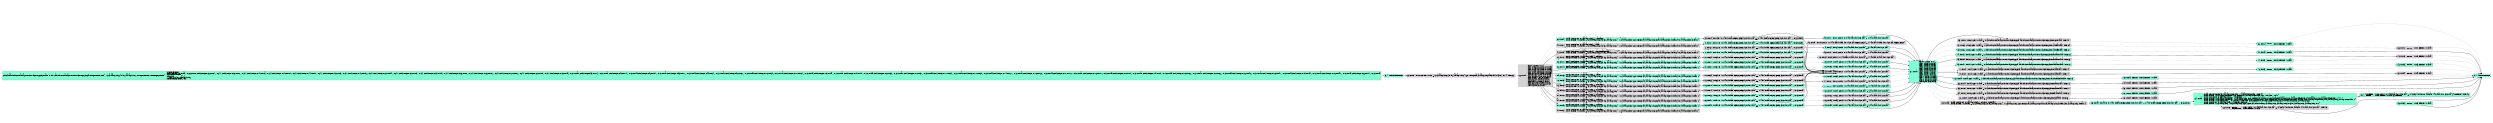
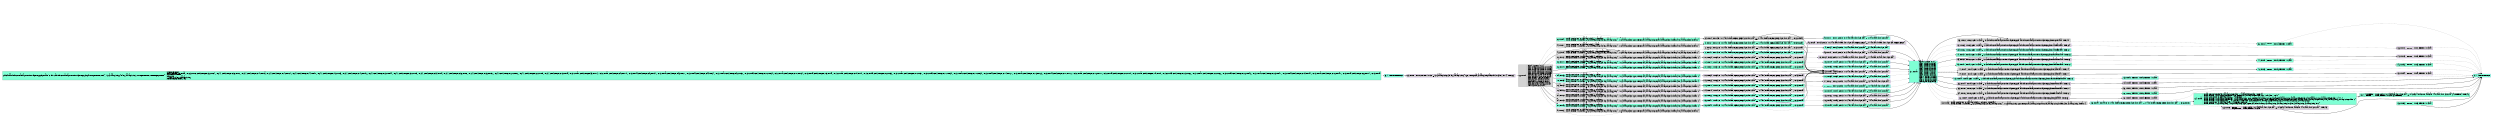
edge "99: 0x0034" -> "131: 0x00a0": removed
node "140: 0x00ca": removed
